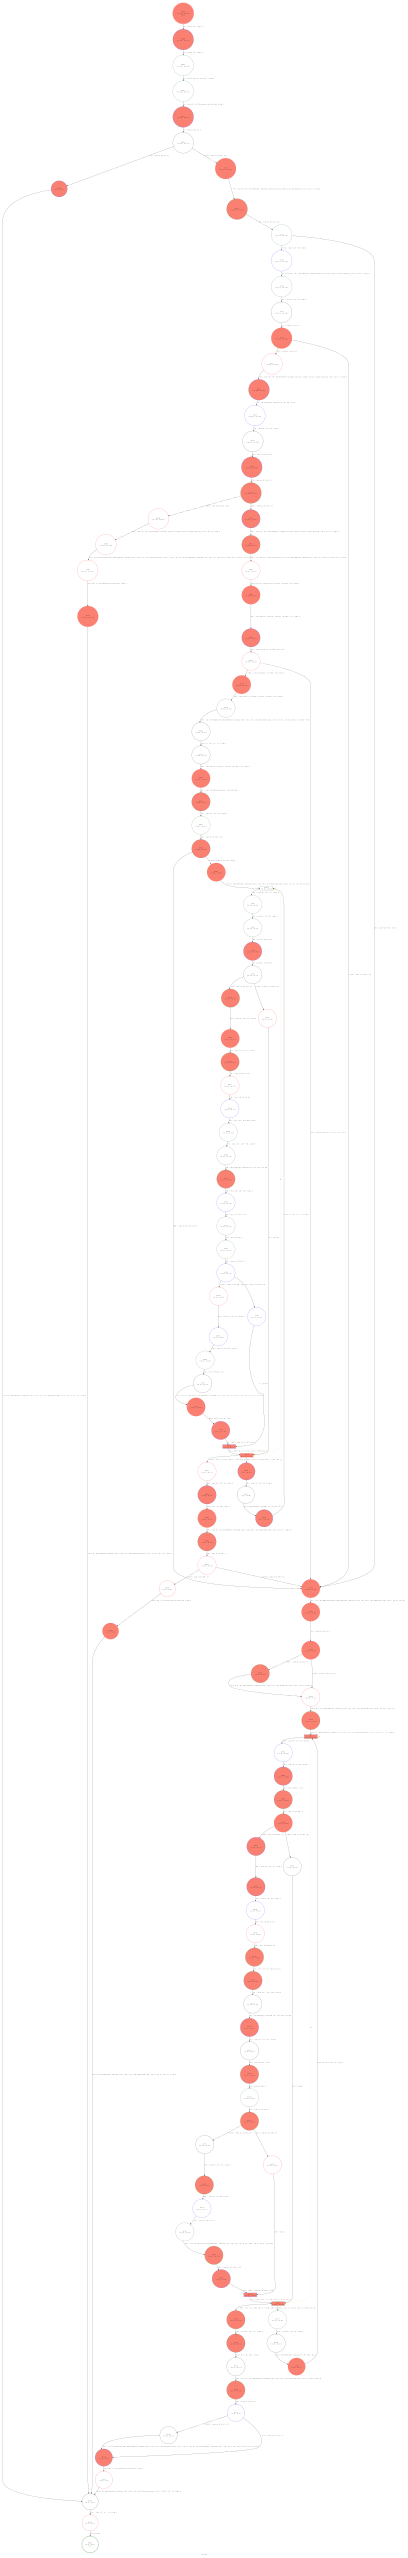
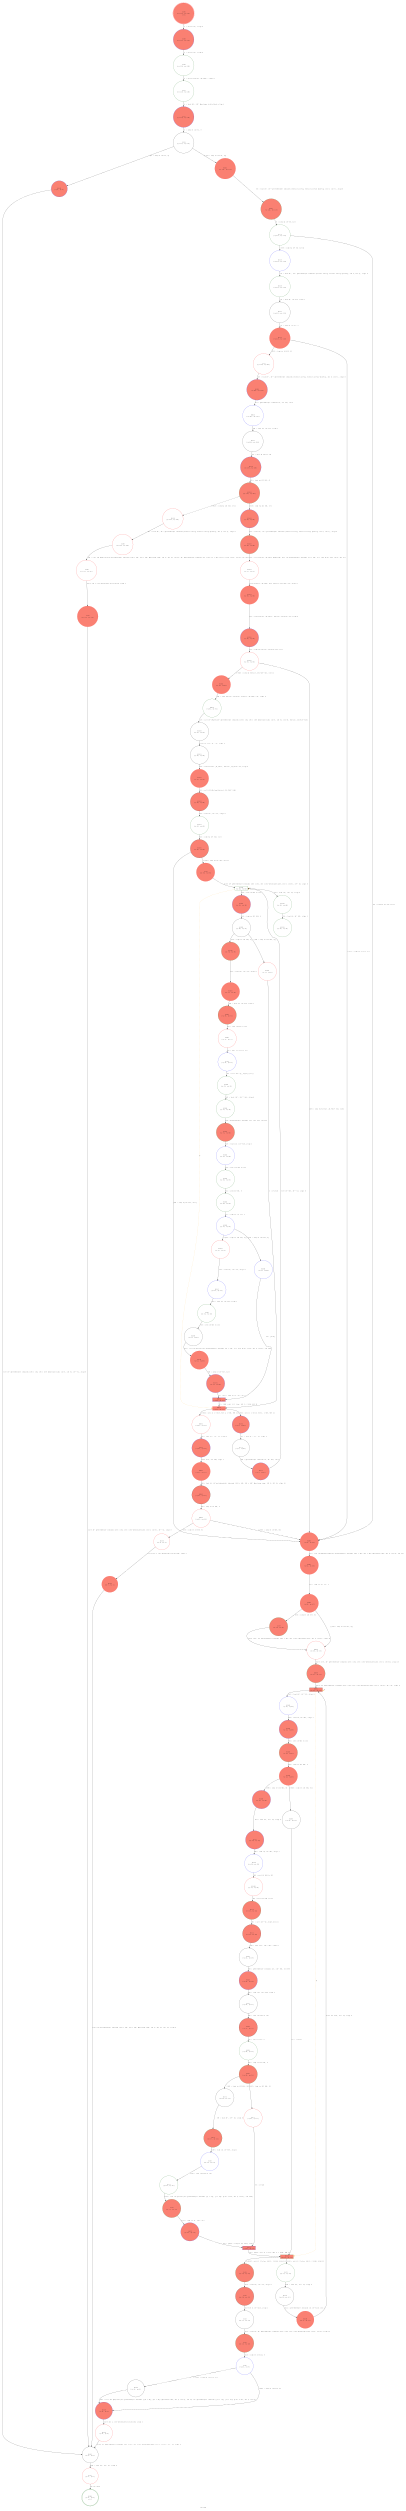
edge "N3351 (rp:82, ep:79)" -> "N3352 (rp:81, ep:78)": now "N3349 (rp:84, ep:81)" -> "N3352 (rp:81, ep:78)"
